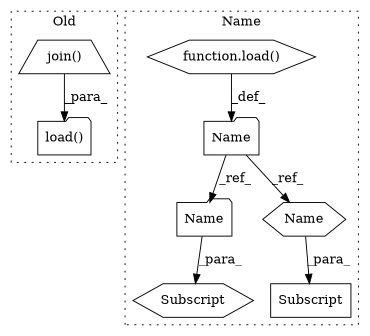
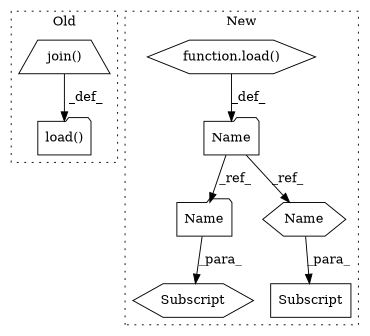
cluster "Name": label "Name" -> "New"
edge "join()" -> "load()": label "_para_" -> "_def_"
